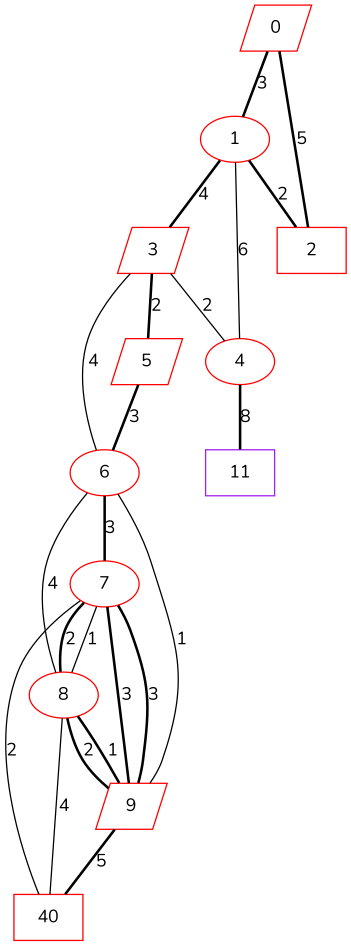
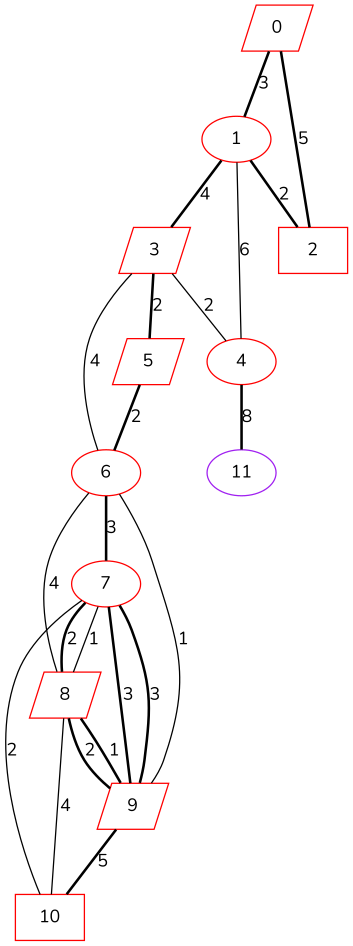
edge "5" -- "6": label "3" -> "2"
node "11": shape box -> ellipse
node "8": shape ellipse -> parallelogram
node "40": label "40" -> "10"
